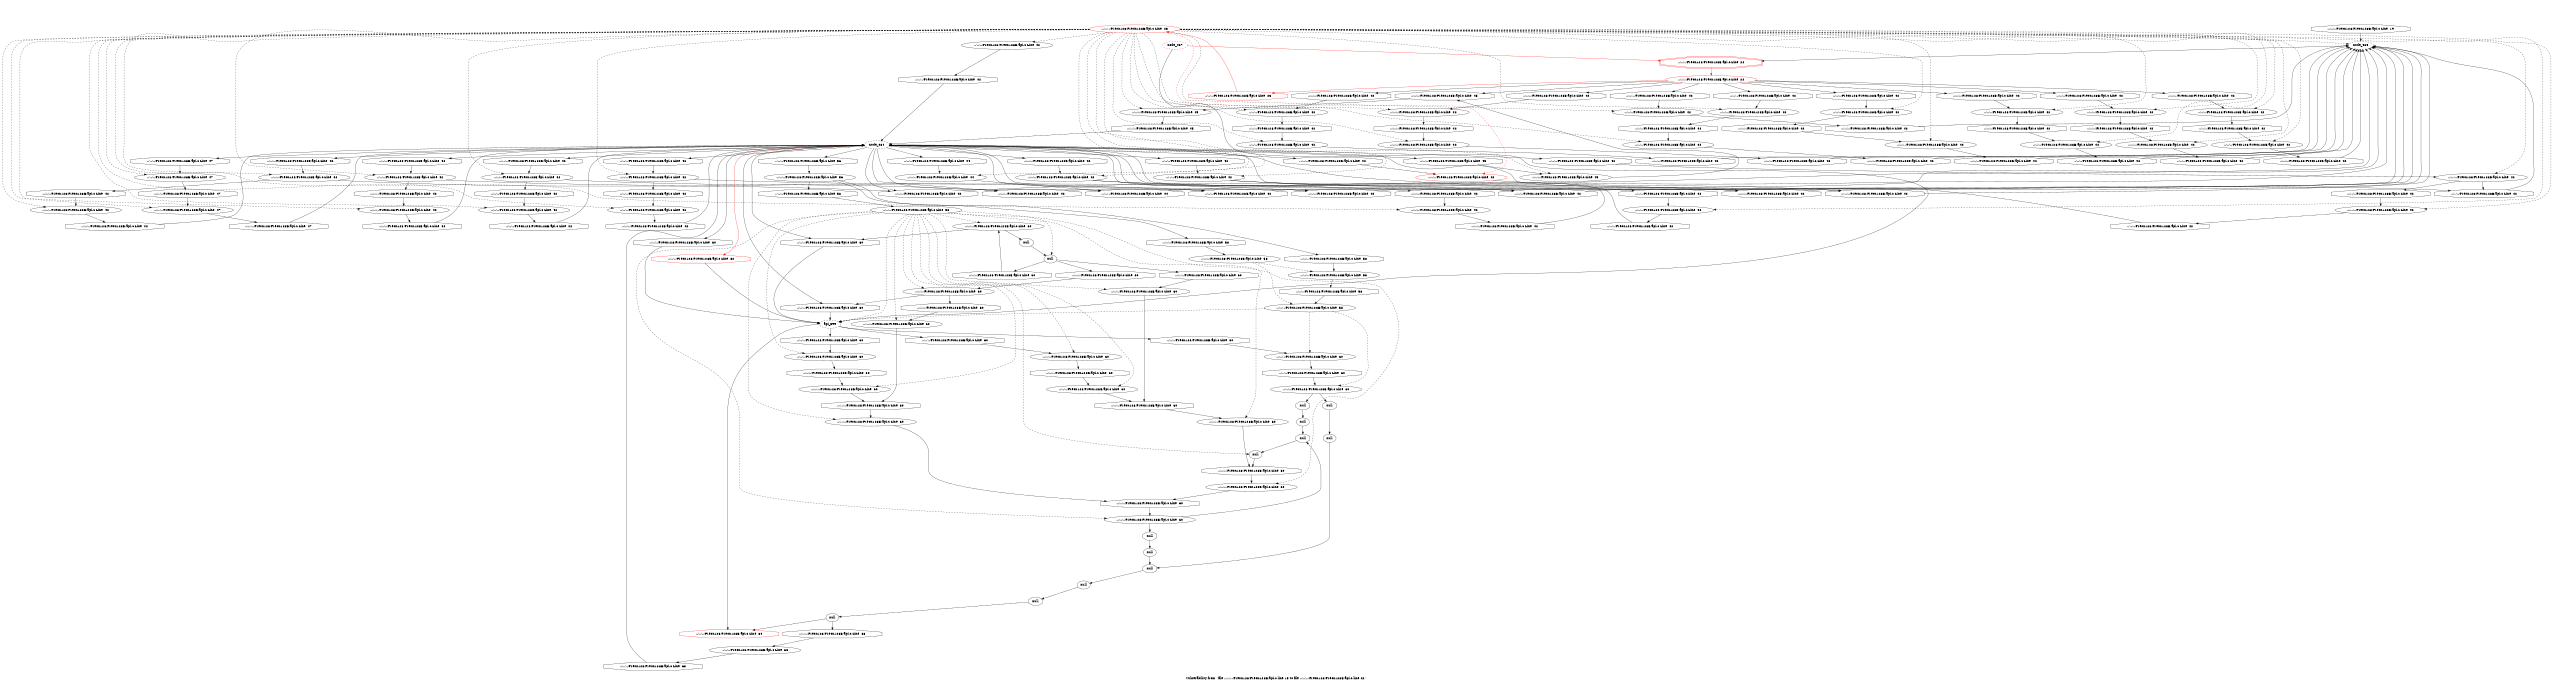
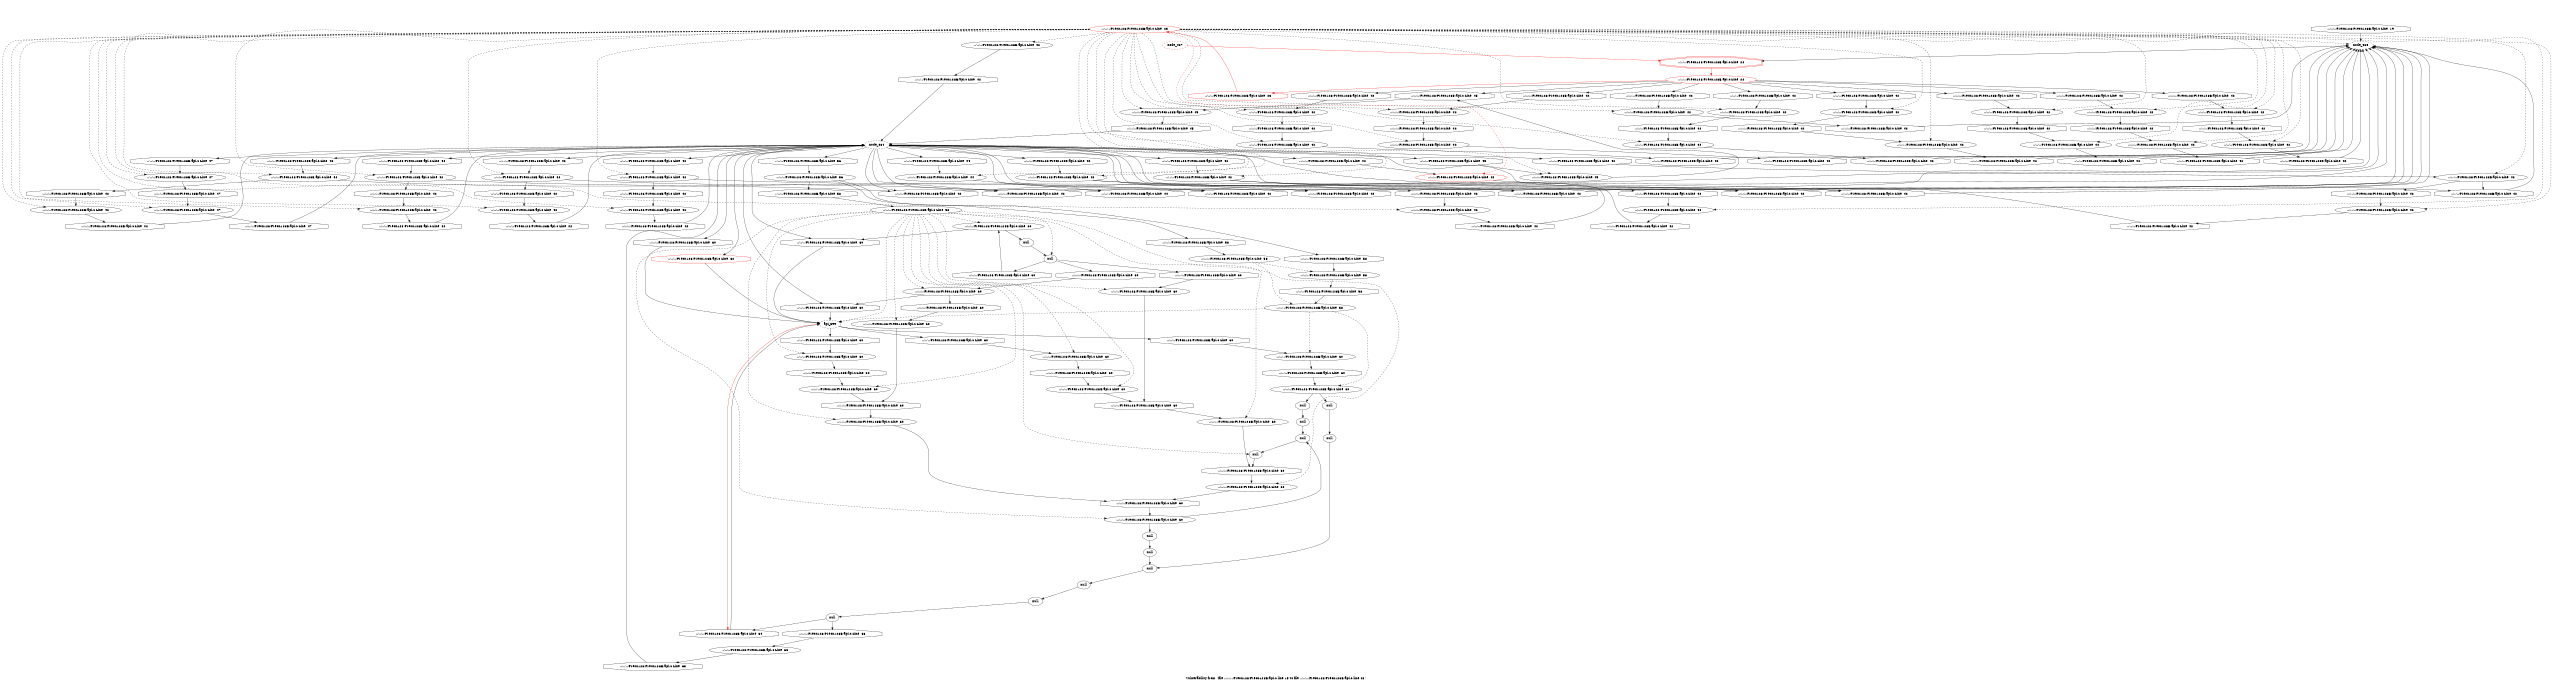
edge "node_484" -> "../../../Preon128/Preon128B/api.c Line  62": color red -> black
edge "node_487" -> "api_599": now "../../../Preon128/Preon128B/api.c Line  64" -> "api_599"
edge "api_599" -> "../../../Preon128/Preon128B/api.c Line  64": color black -> red
node "../../../Preon128/Preon128B/api.c Line  64": color red -> black
